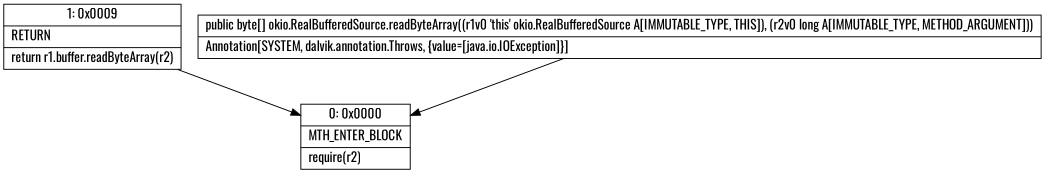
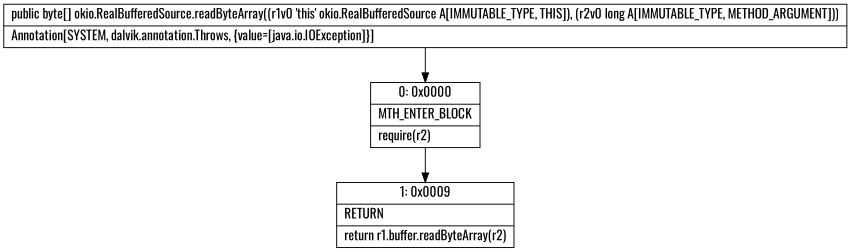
edge "1: 0x0009" -> "0: 0x0000": reversed
